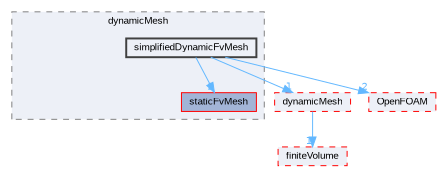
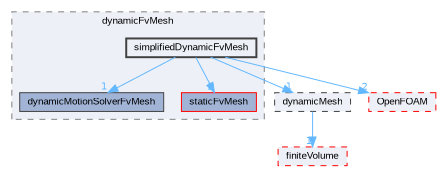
cluster "dynamicMesh": label "dynamicMesh" -> "dynamicFvMesh"
node "dynamicMotionSolverFvMesh": added
node "dynamicMesh": color red -> grey25
